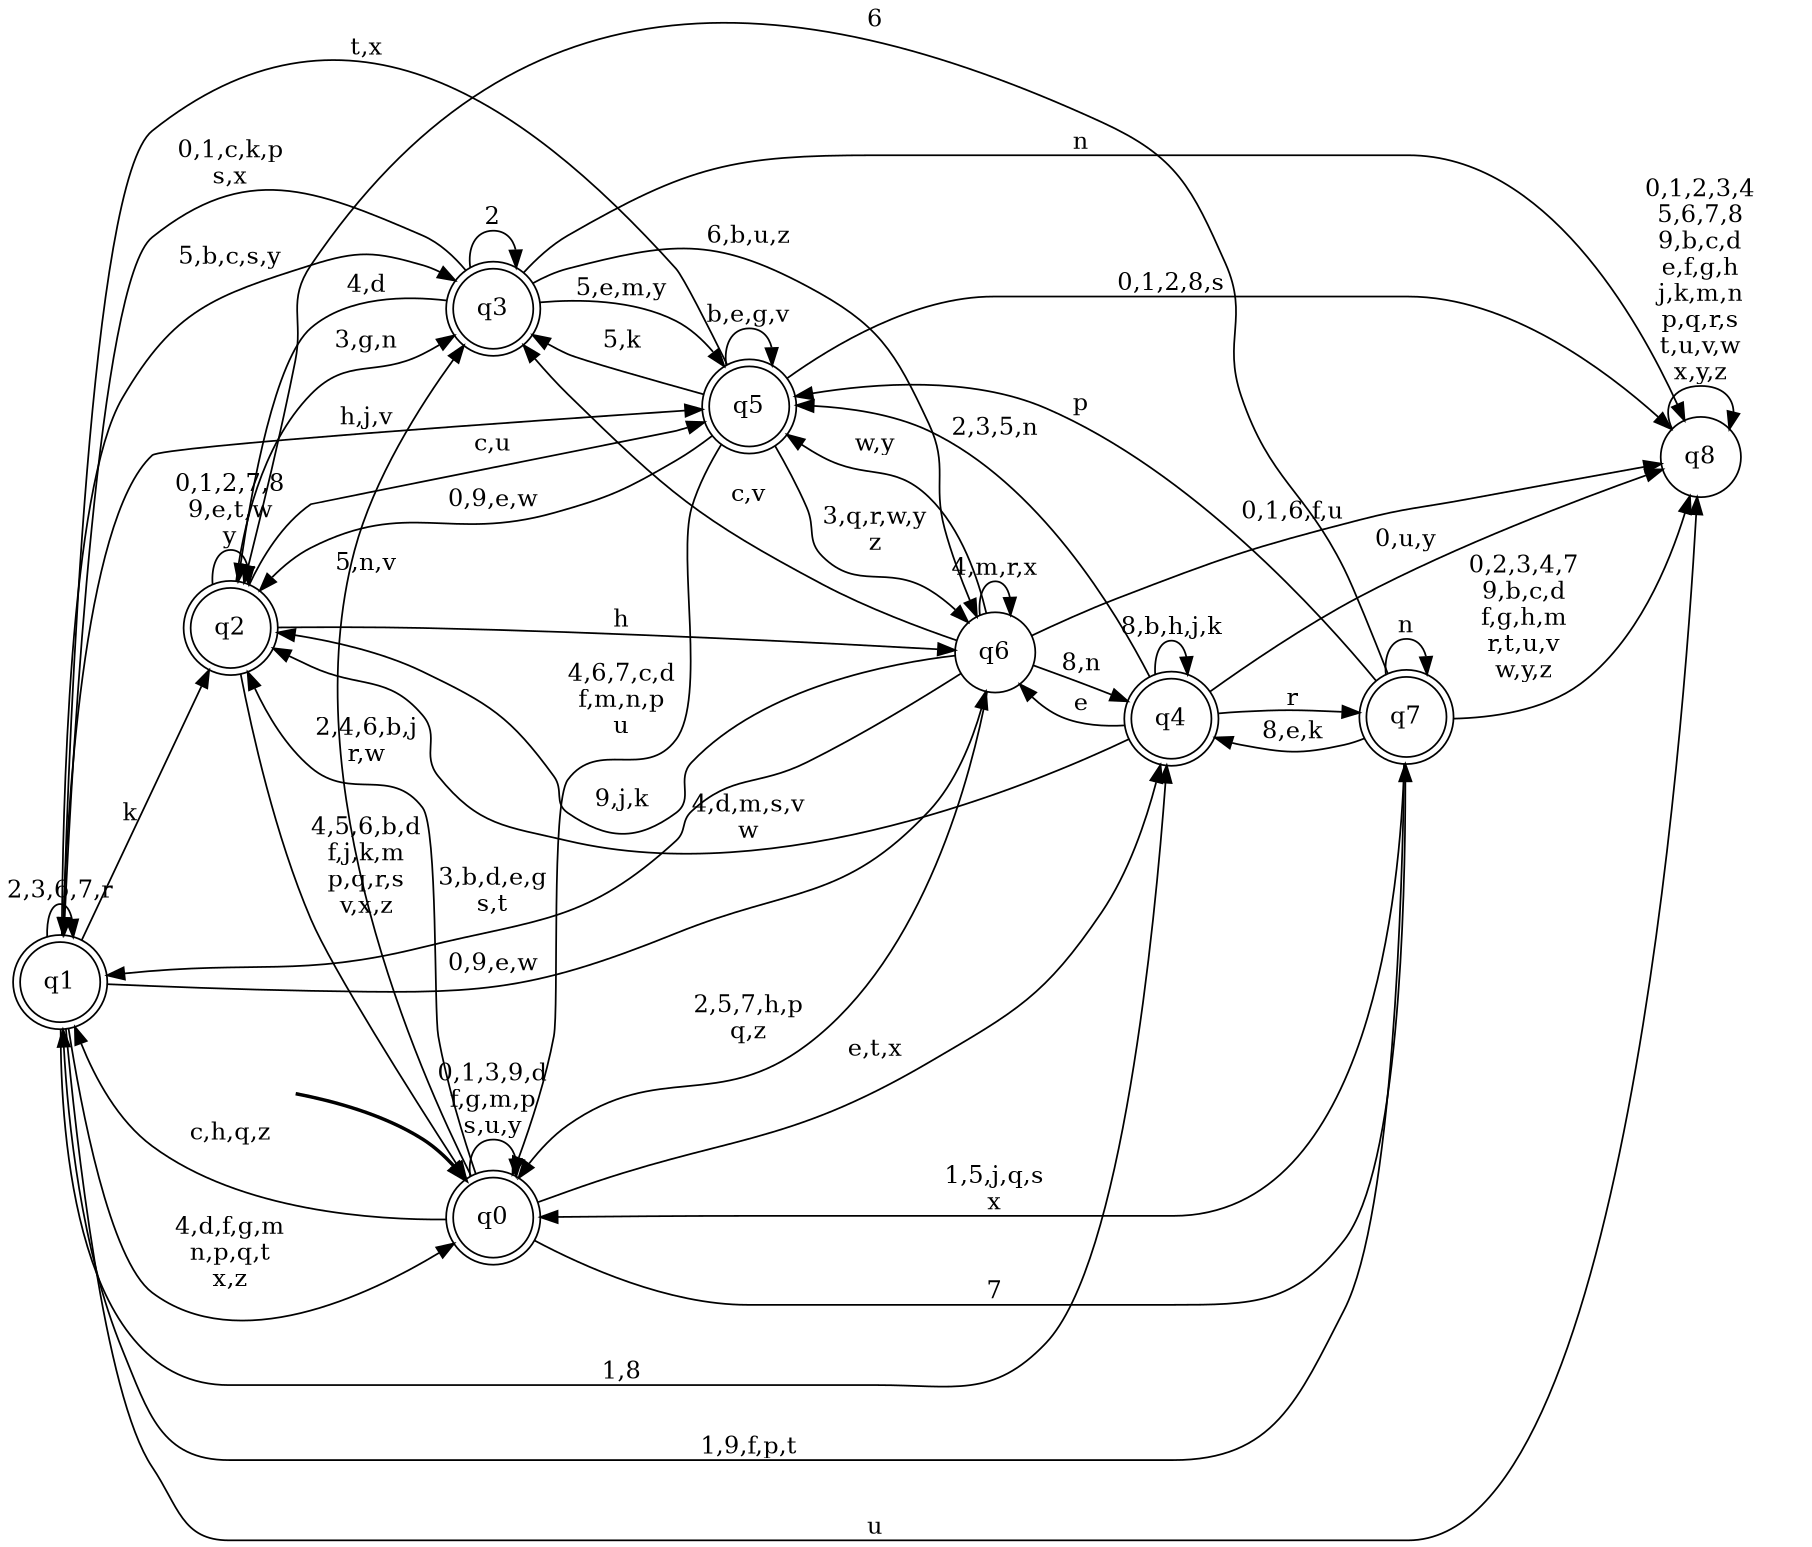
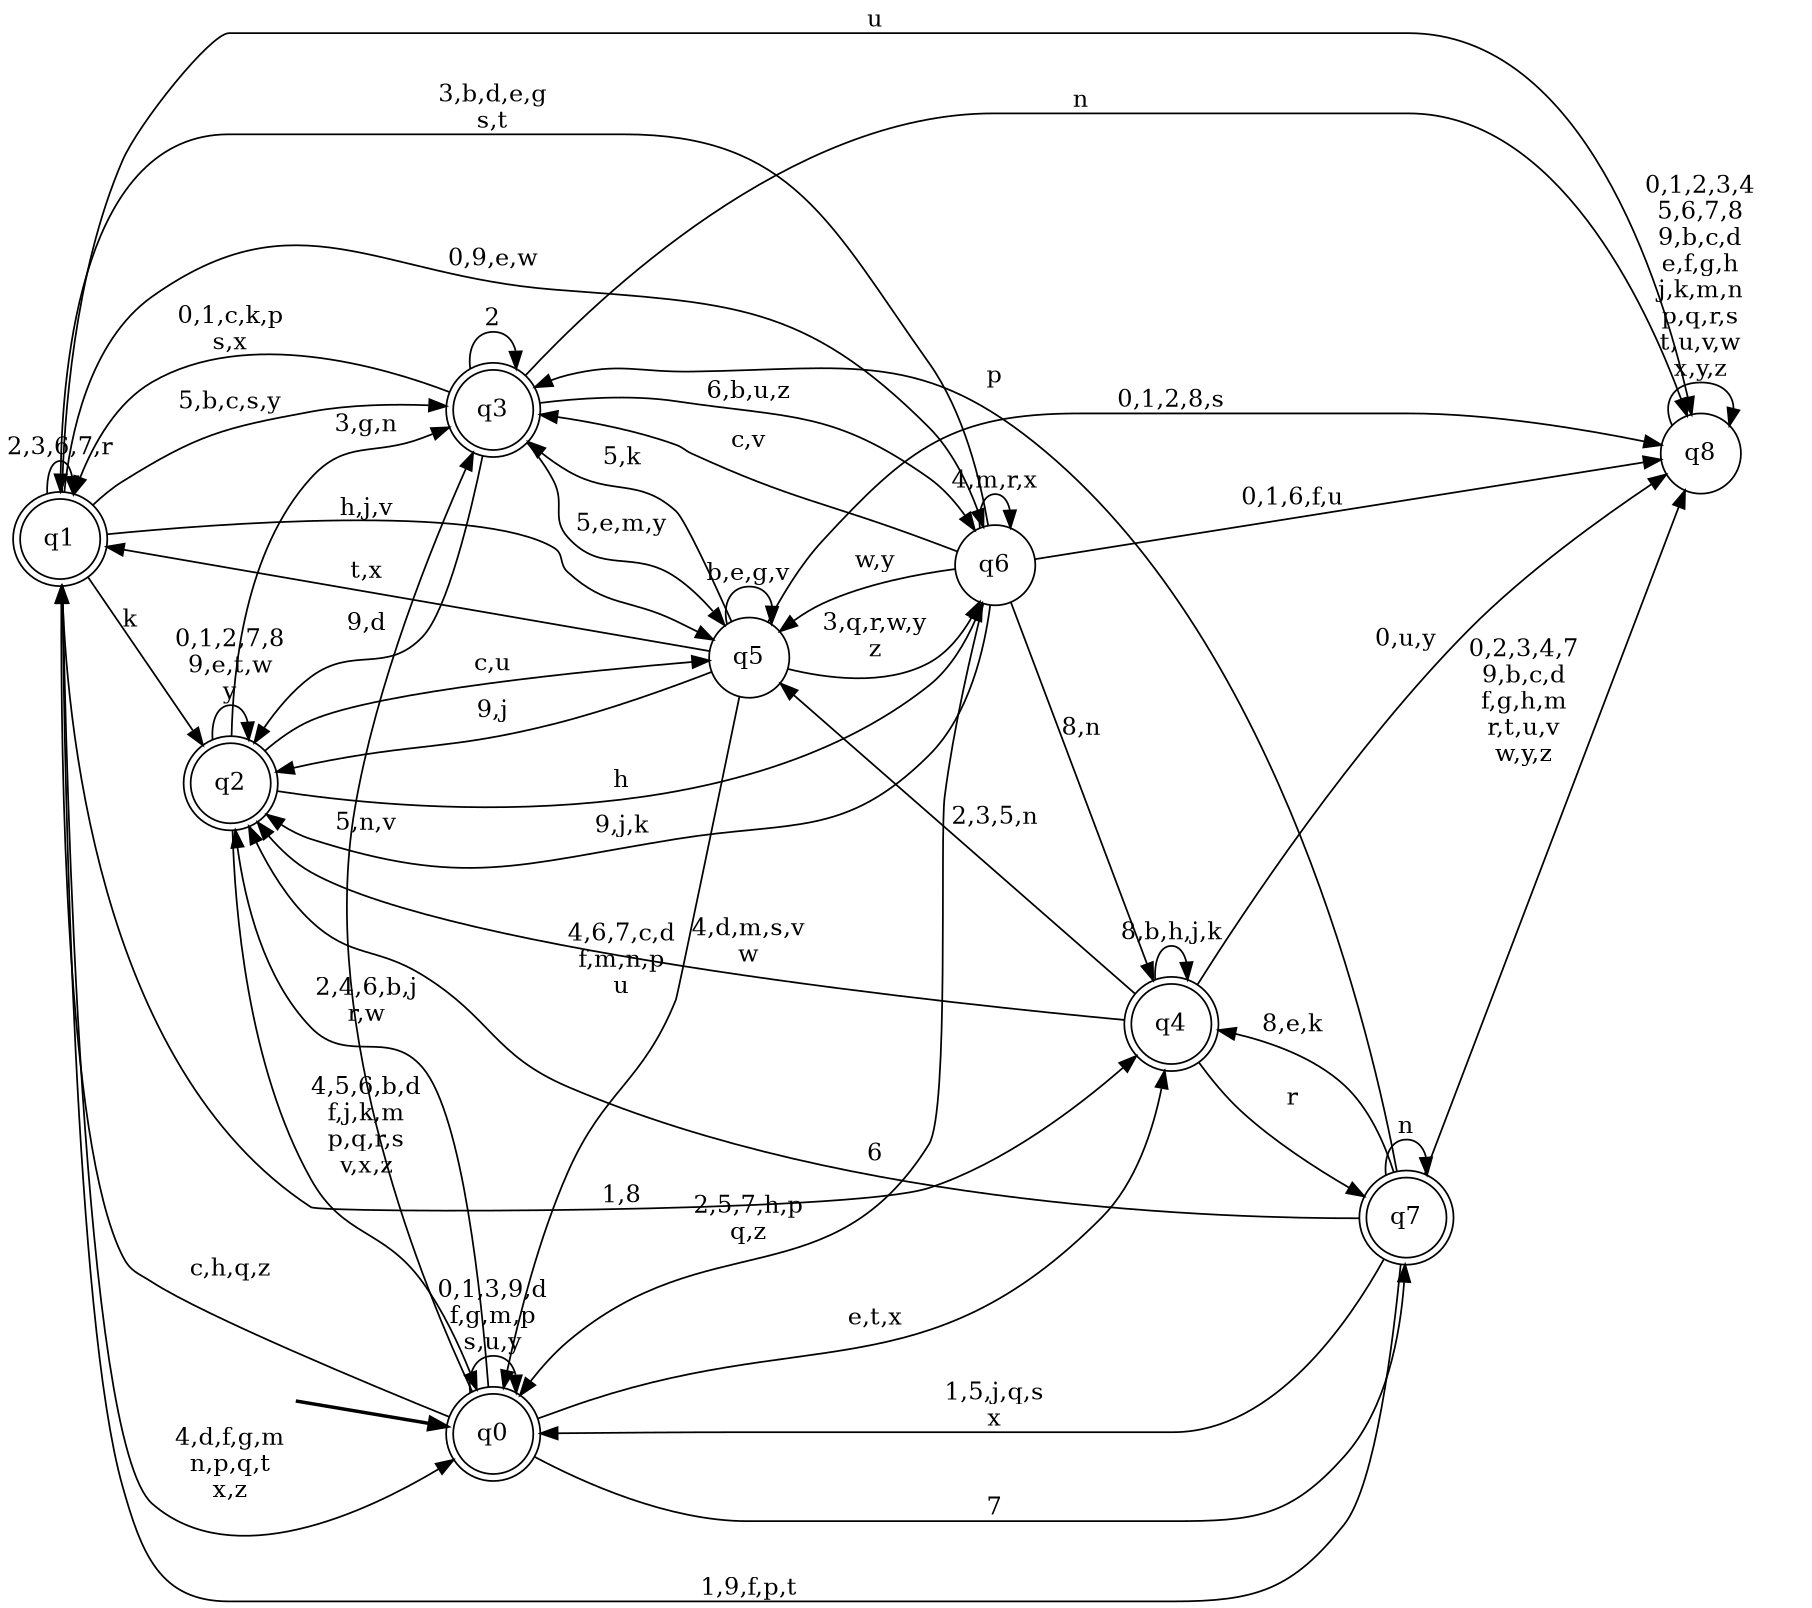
edge "q3" -> "q2": label "4,d" -> "9,d"
node "q5": shape doublecircle -> circle
edge "q7" -> "q5": now "q7" -> "q3"
edge "q5" -> "q2": label "0,9,e,w" -> "9,j"
edge "q4" -> "q6": removed, label "e"
